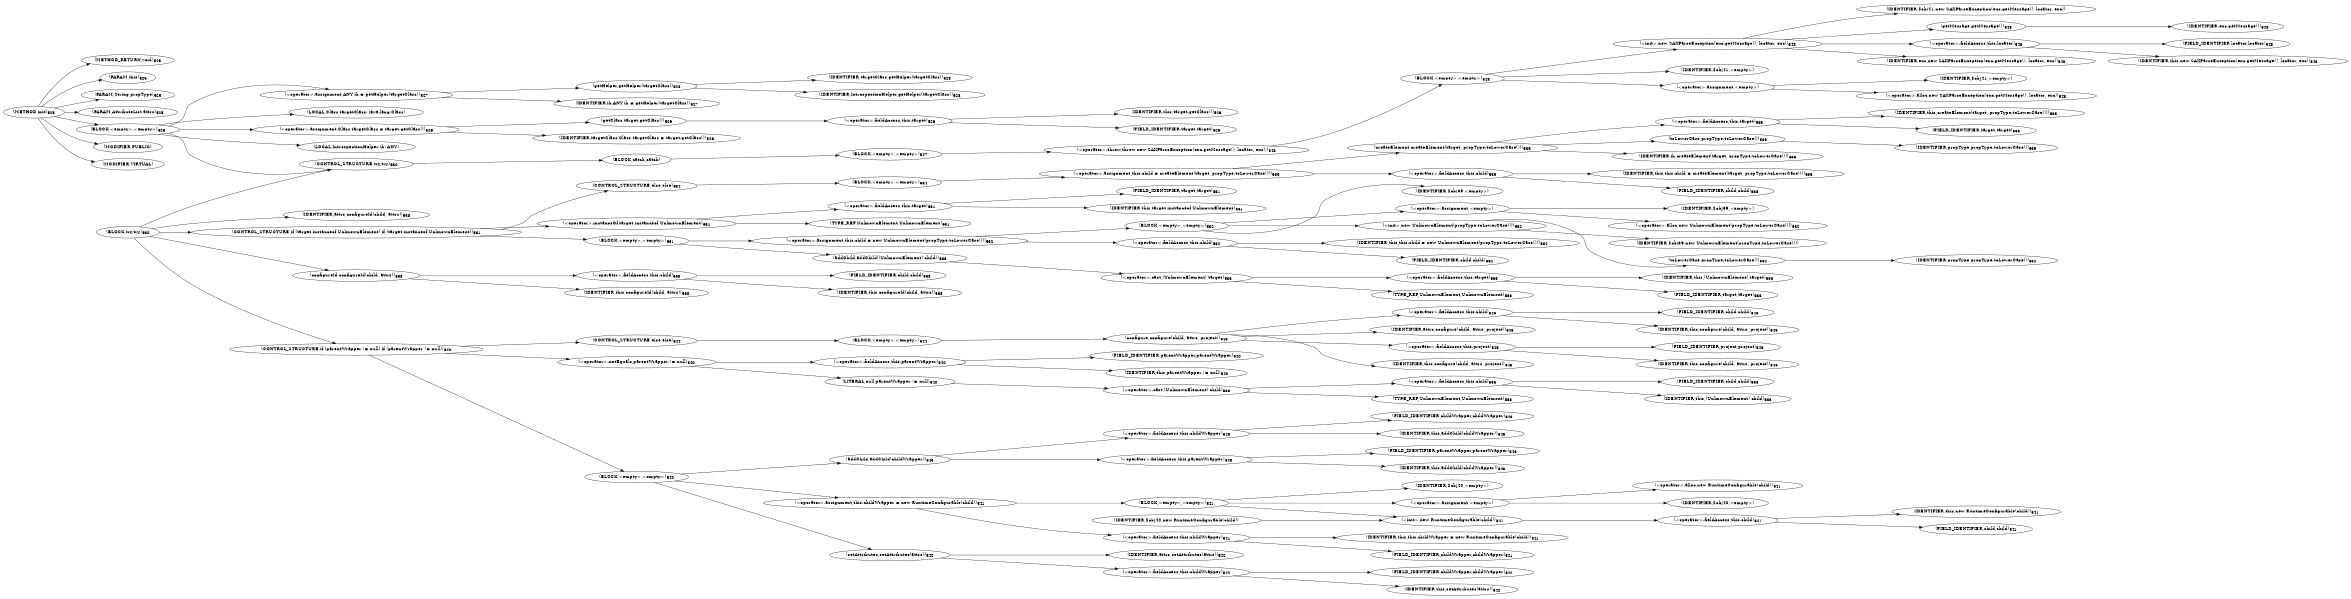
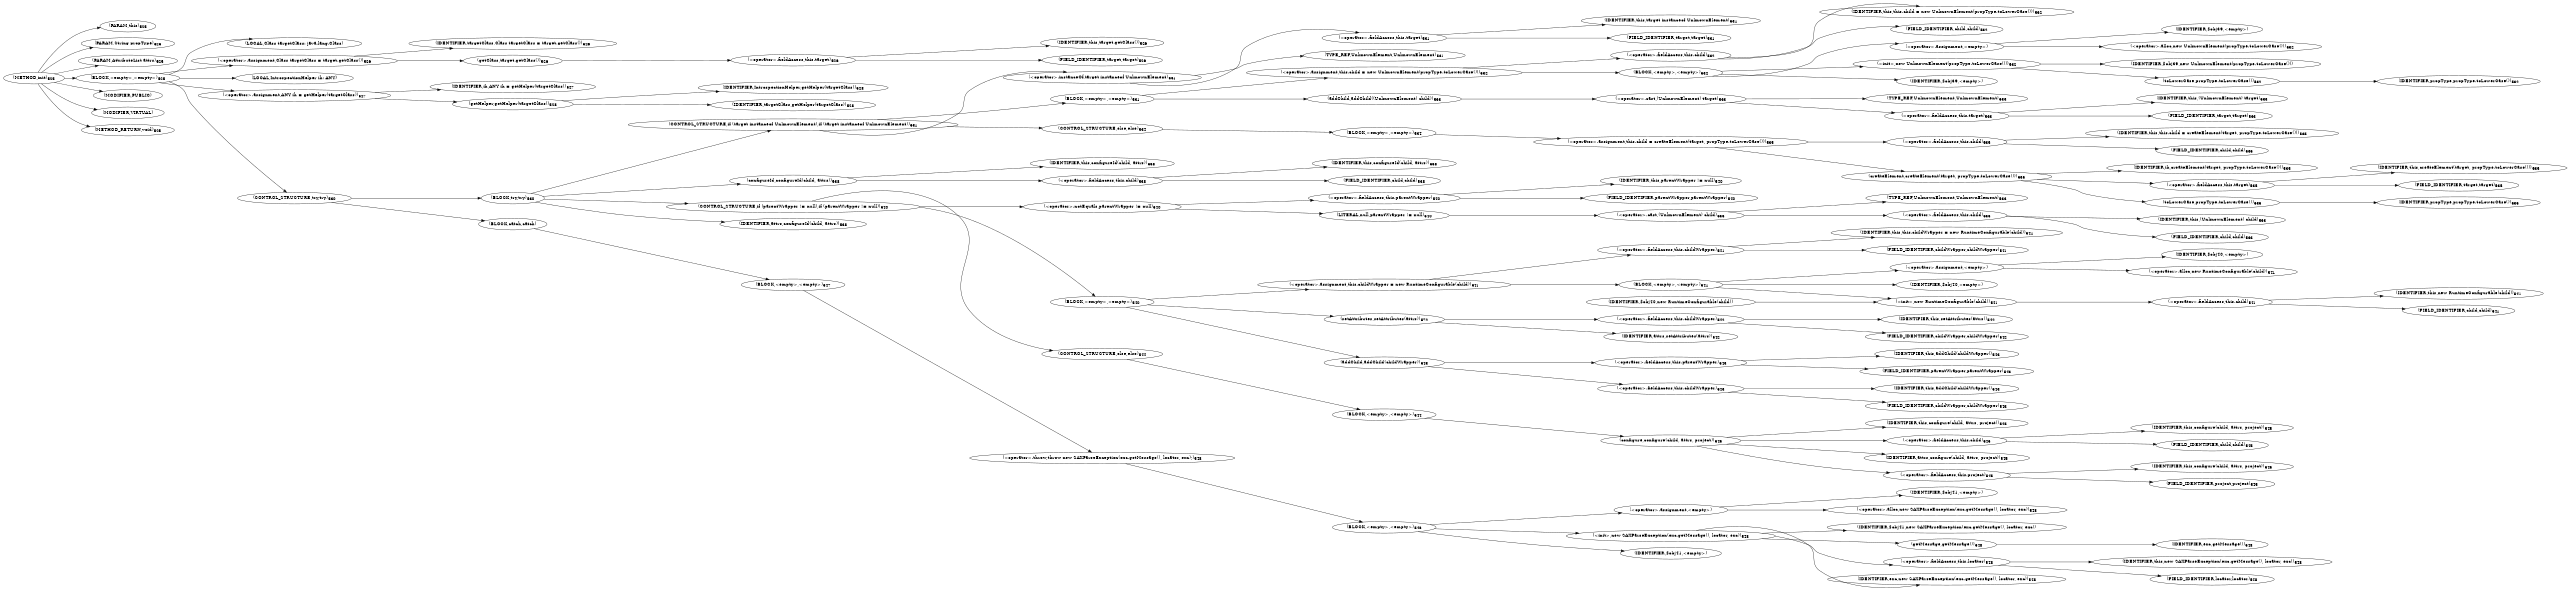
edge "(BLOCK,try,try)" -> "(CONTROL_STRUCTURE,try,try)": reversed
node "(setAttributes,setAttributes(attrs))": text "542" -> "572"
